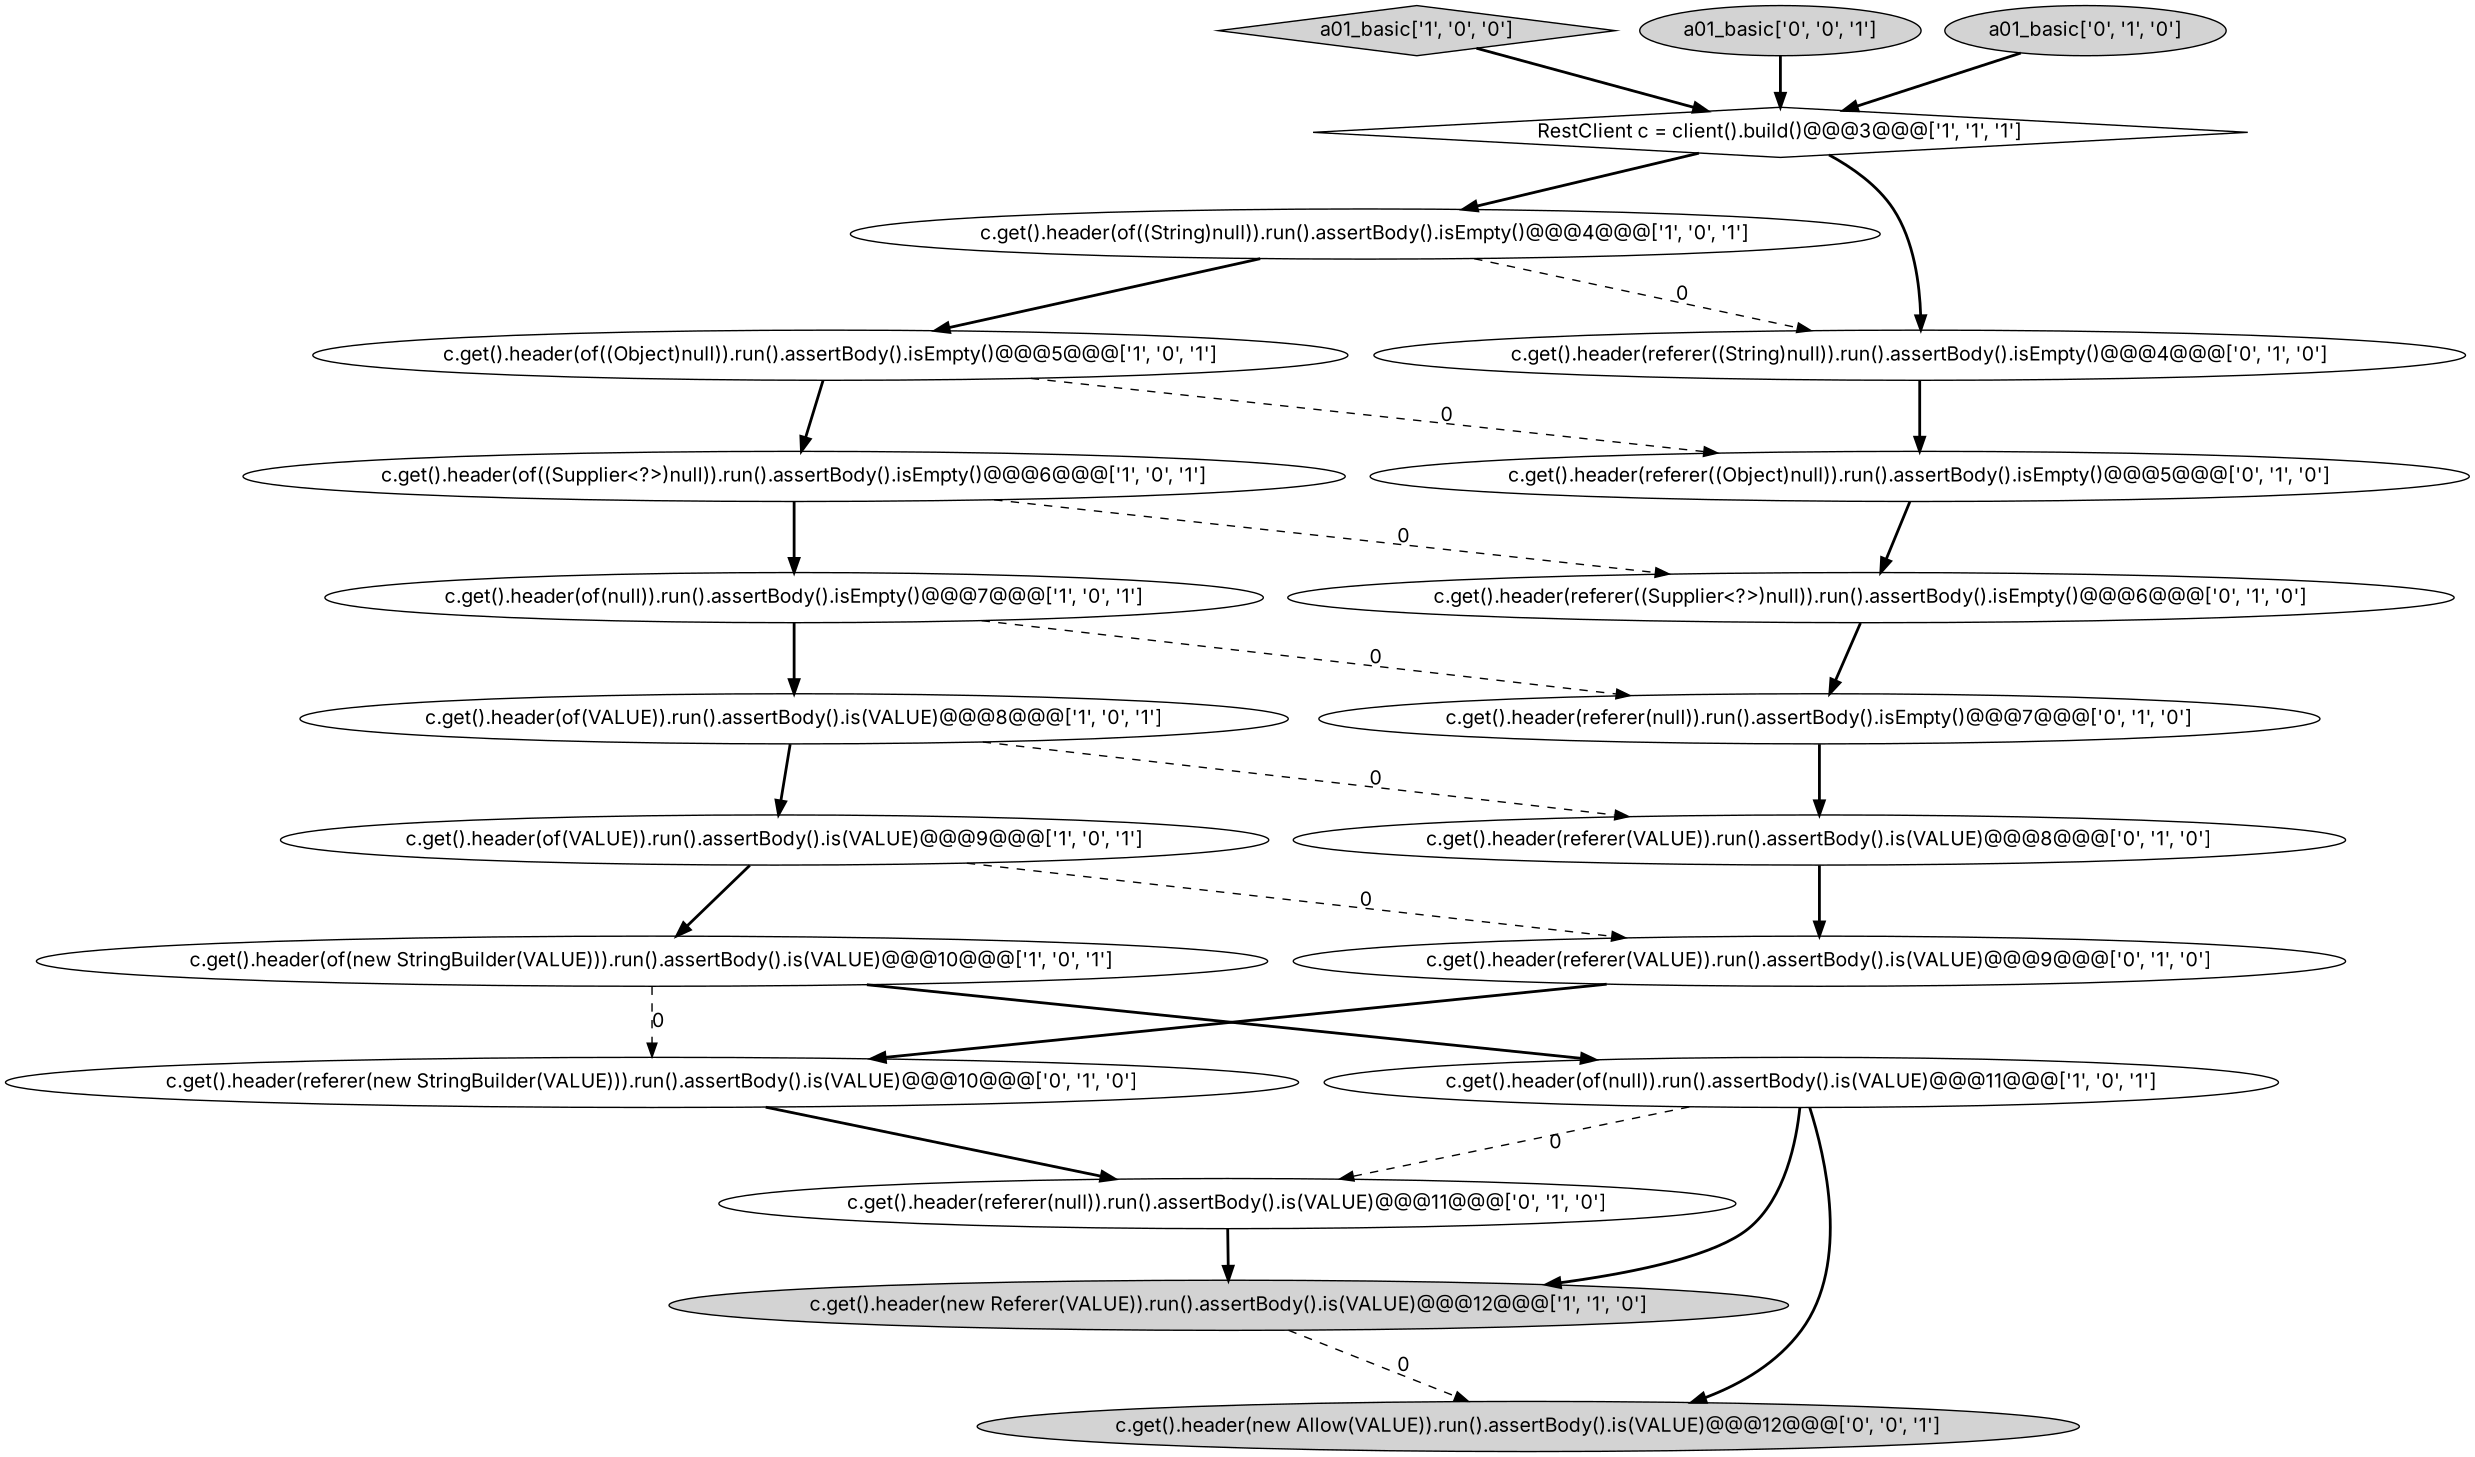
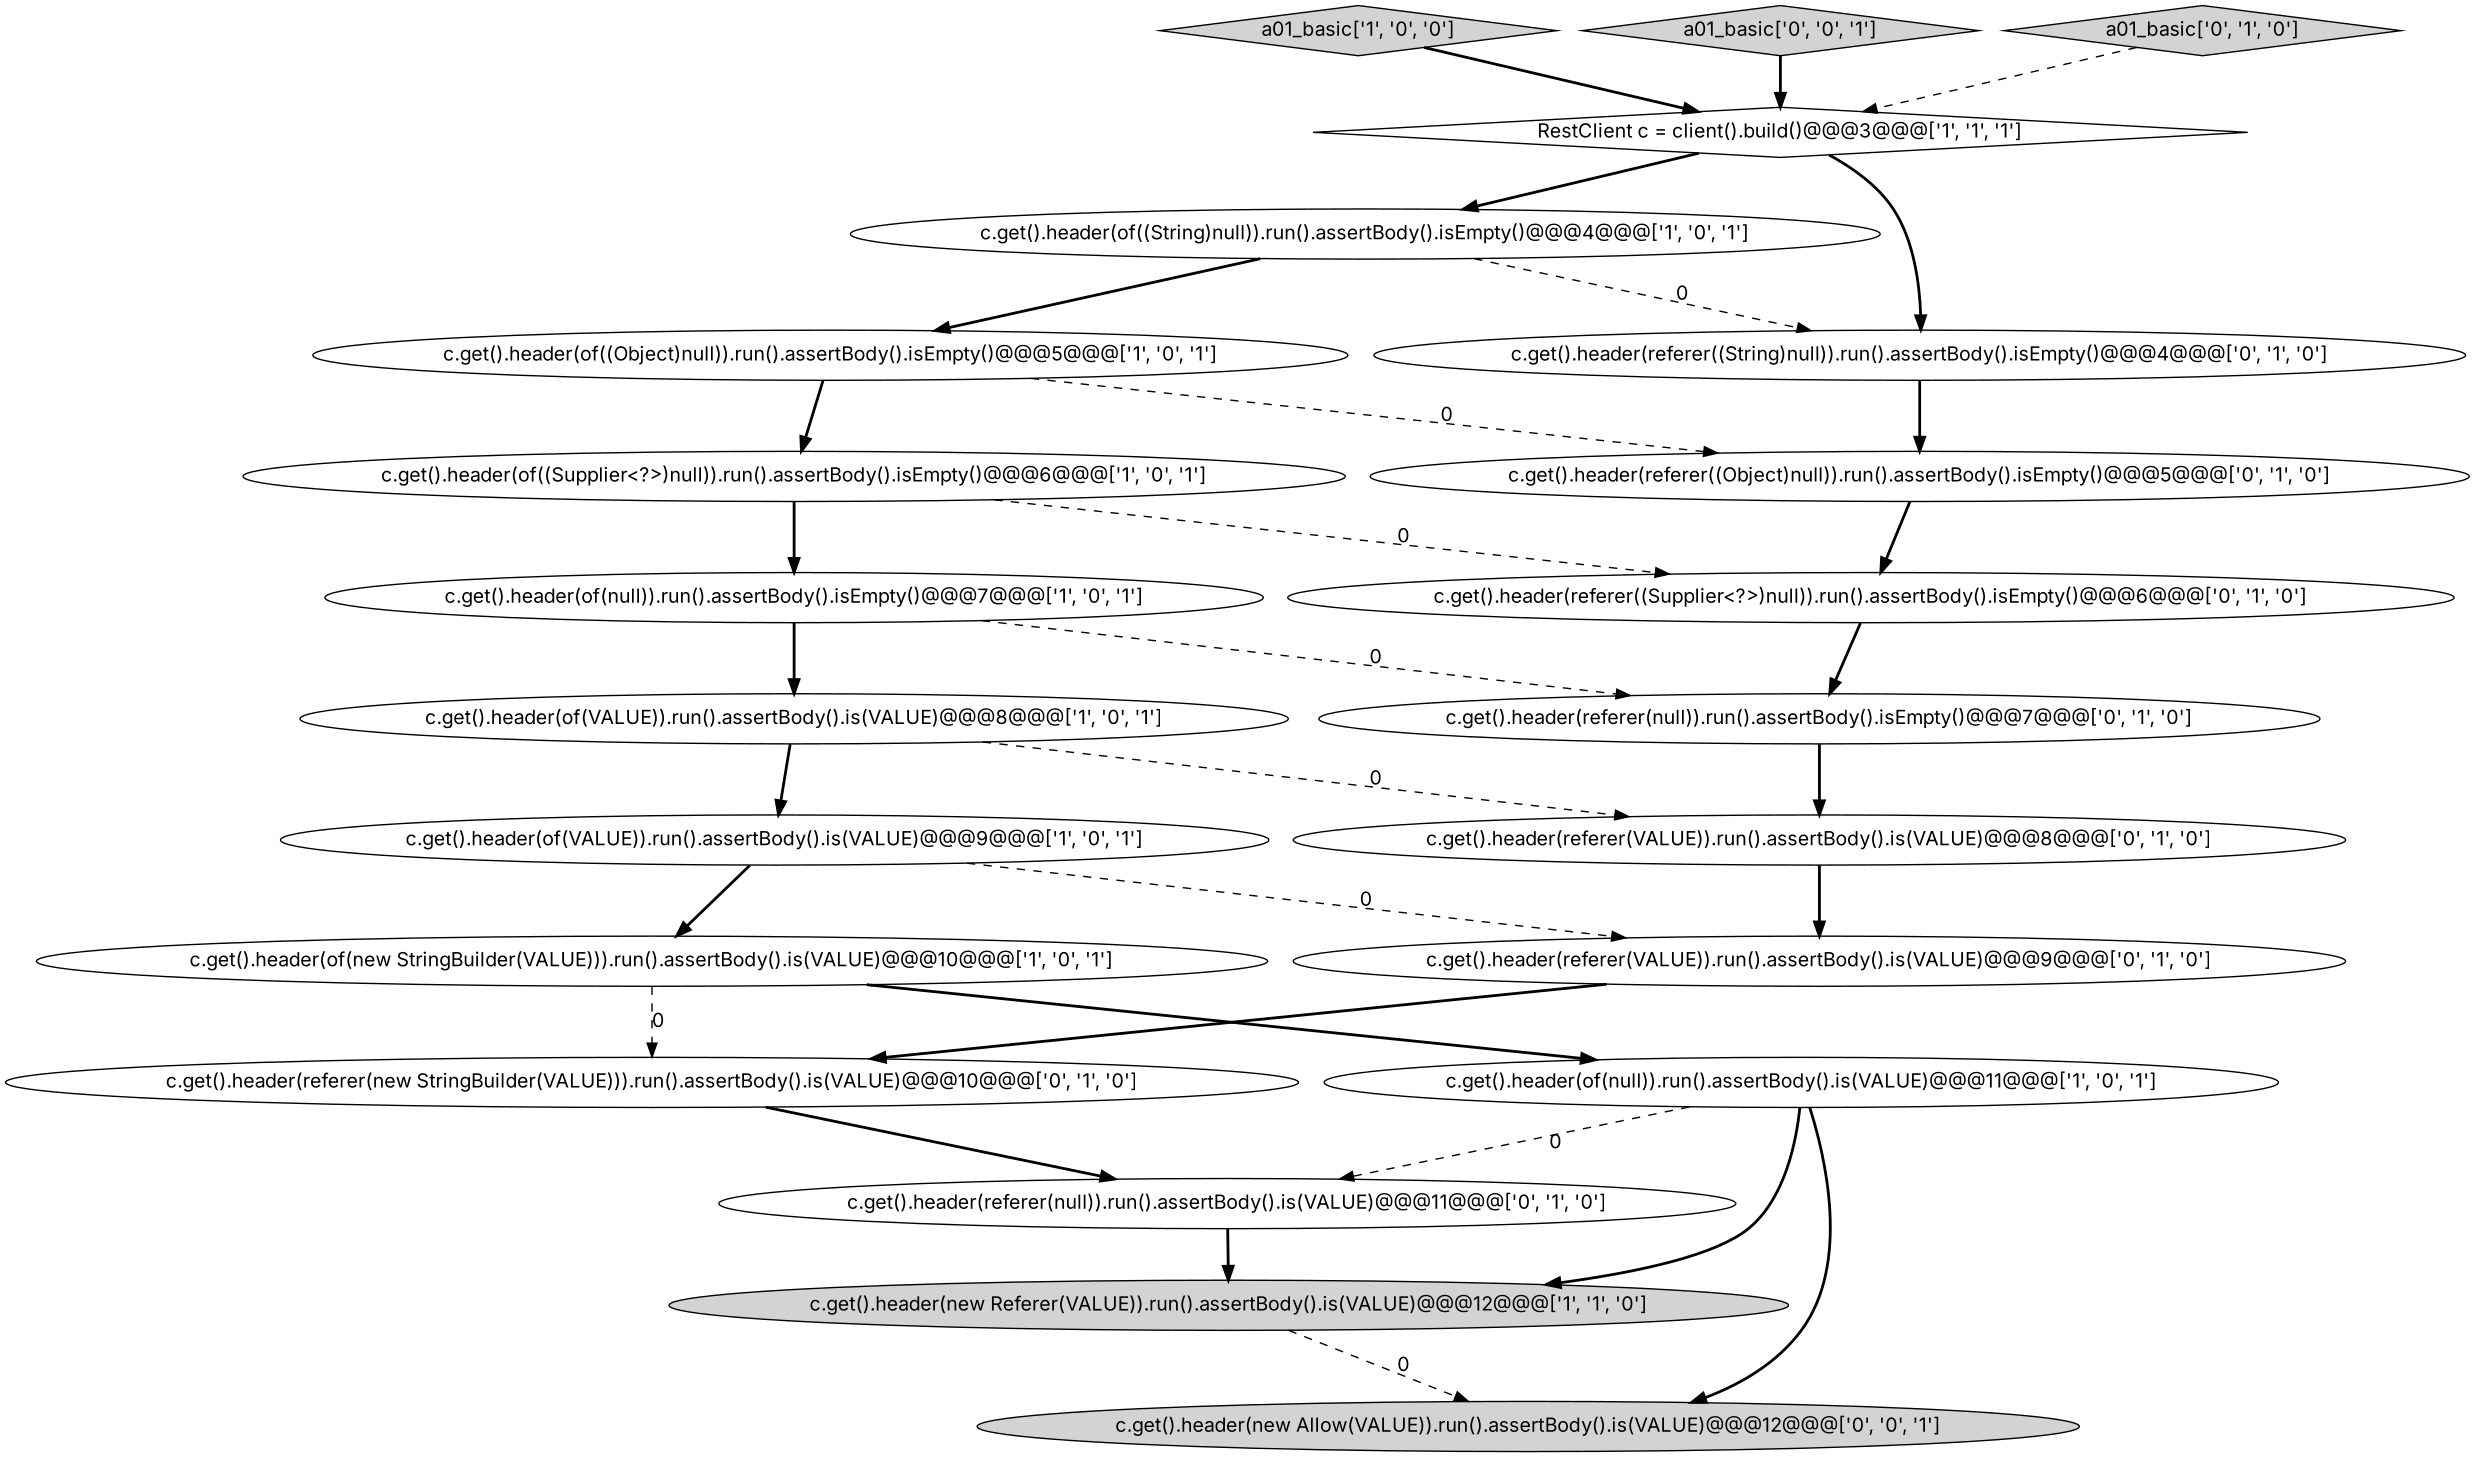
node "a01_basic['0', '0', '1']": shape ellipse -> diamond
node "a01_basic['0', '1', '0']": shape ellipse -> diamond
edge "a01_basic['0', '1', '0']" -> "RestClient c = client().build()@@@3@@@['1', '1', '1']": style bold -> dashed
